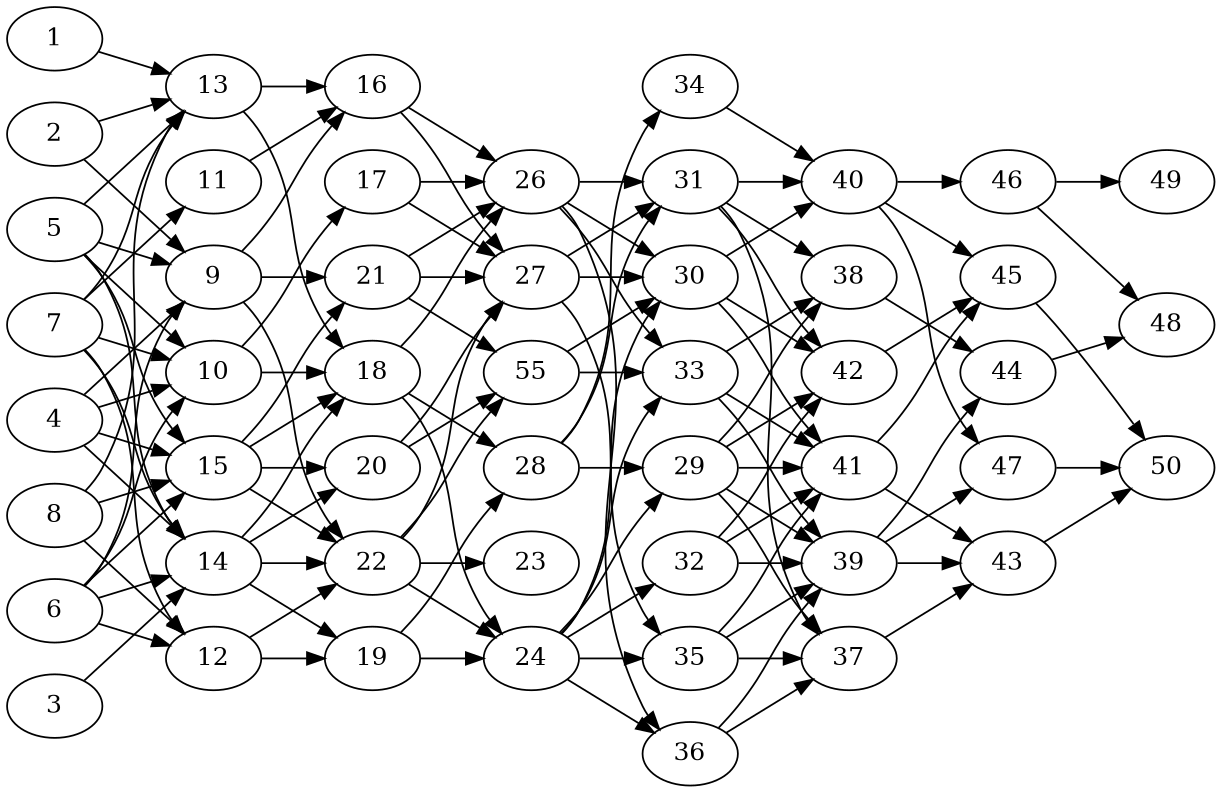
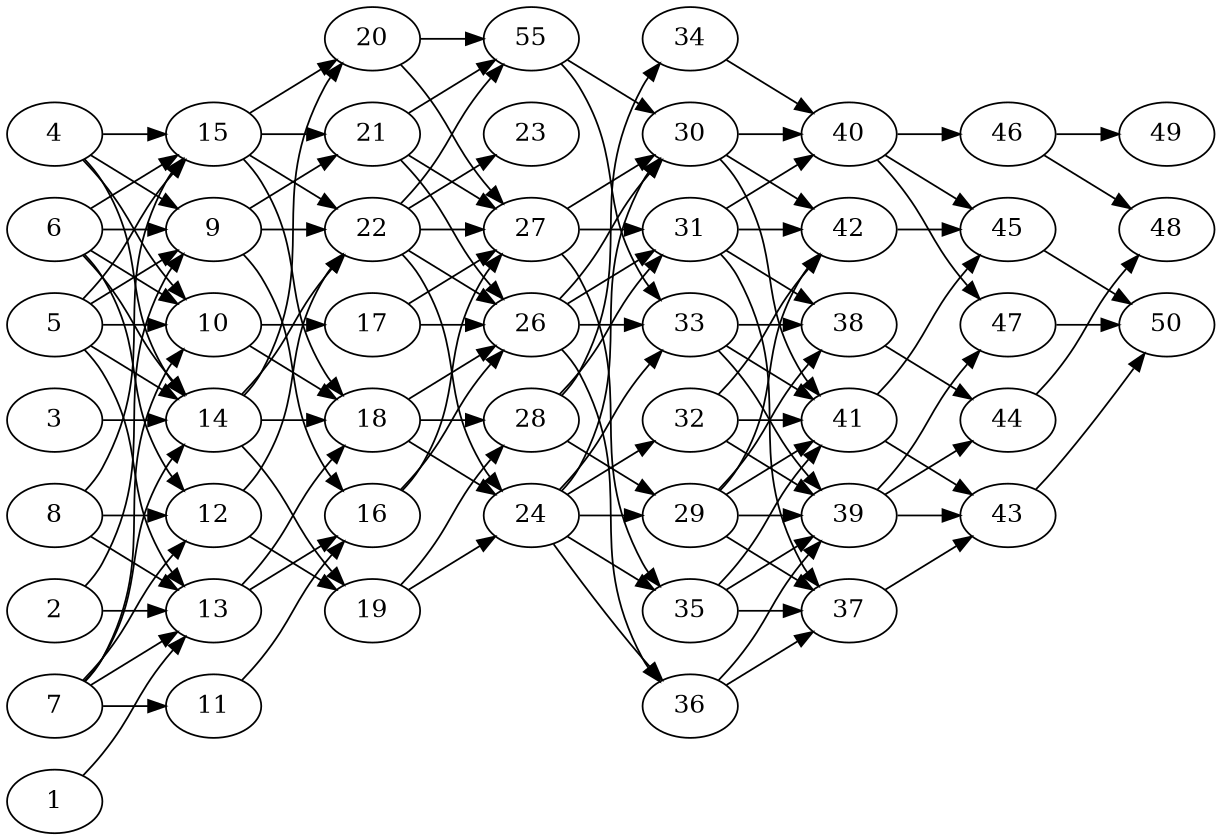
edge "22" -> "26": added
